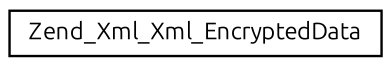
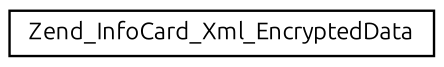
node "Zend_Xml_Xml_EncryptedData": label "Zend_Xml_Xml_EncryptedData" -> "Zend_InfoCard_Xml_EncryptedData"
